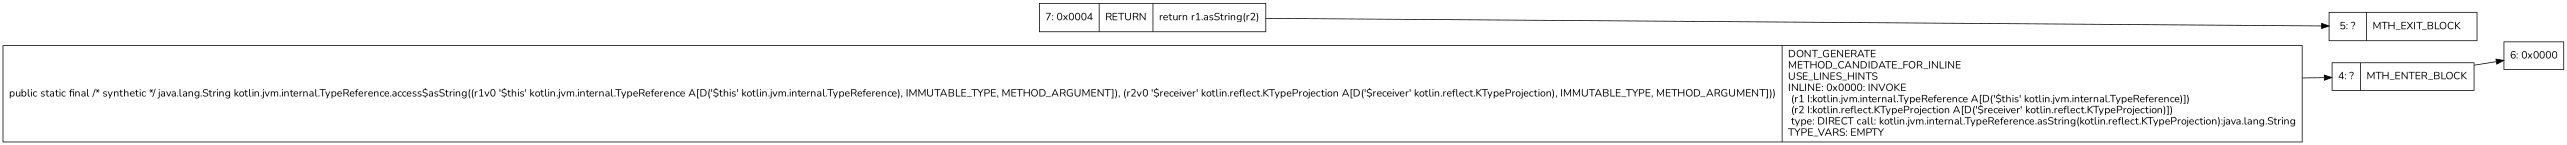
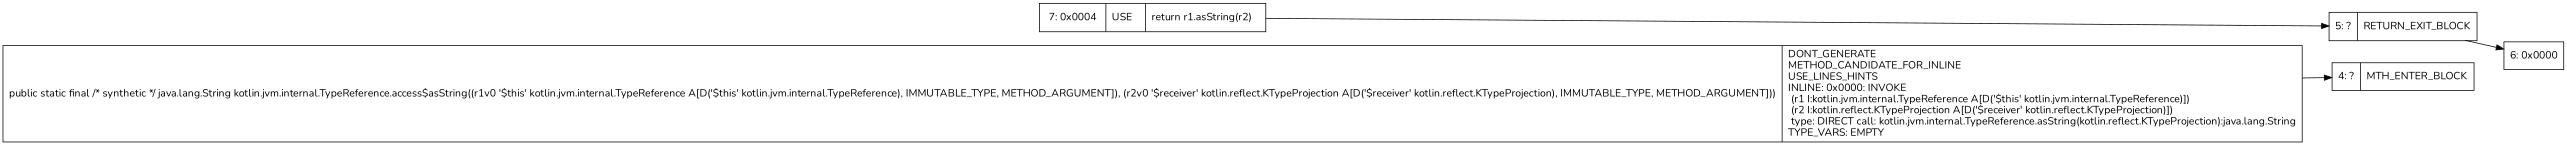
node "7: 0x0004": text "RETURN" -> "USE"
node "5: ?": text "MTH_EXIT_BLOCK" -> "RETURN_EXIT_BLOCK"
edge "4: ?" -> "6: 0x0000": now "5: ?" -> "6: 0x0000"
